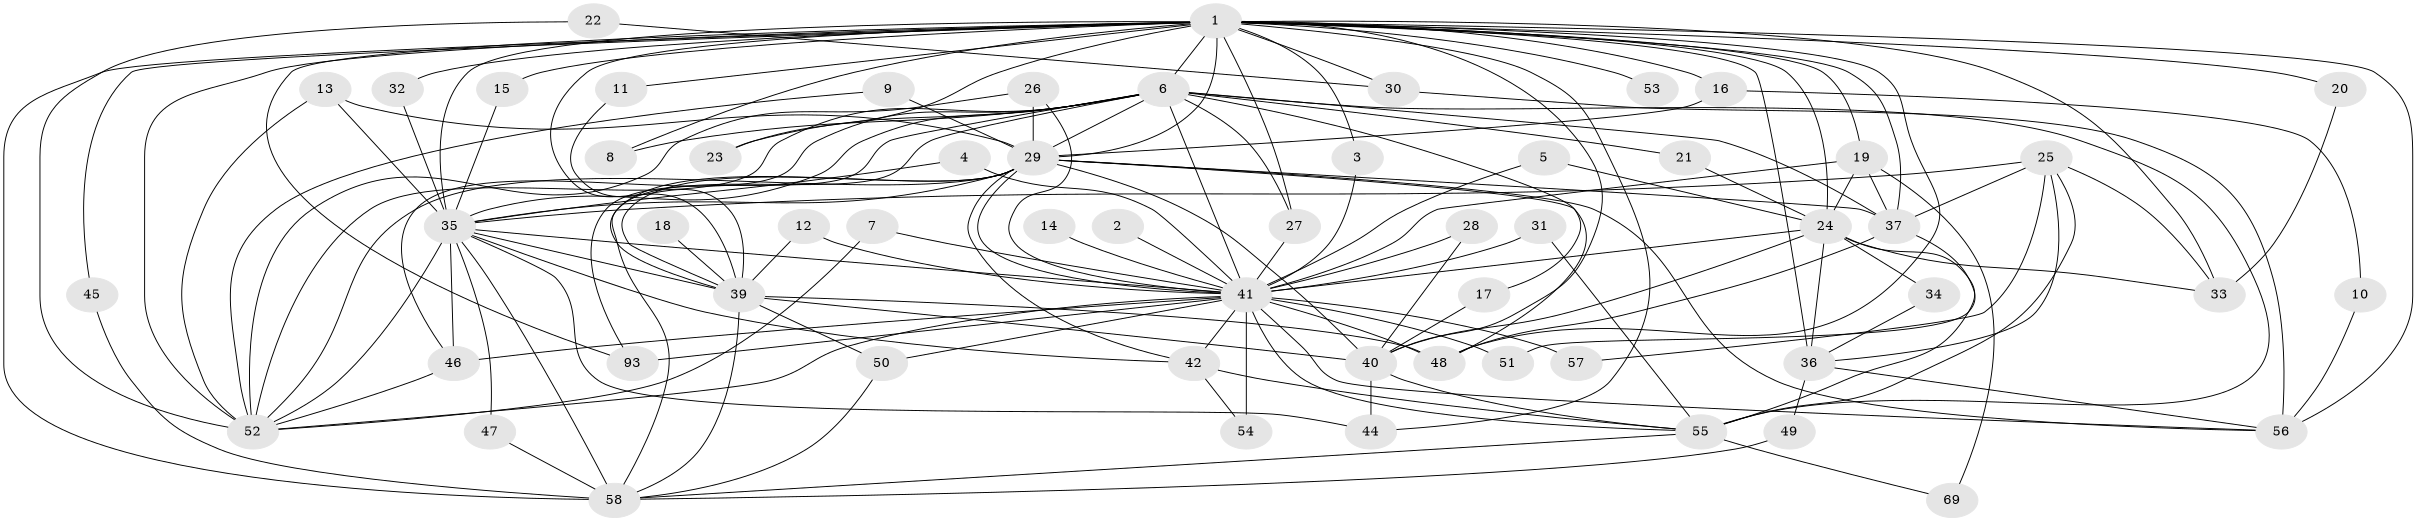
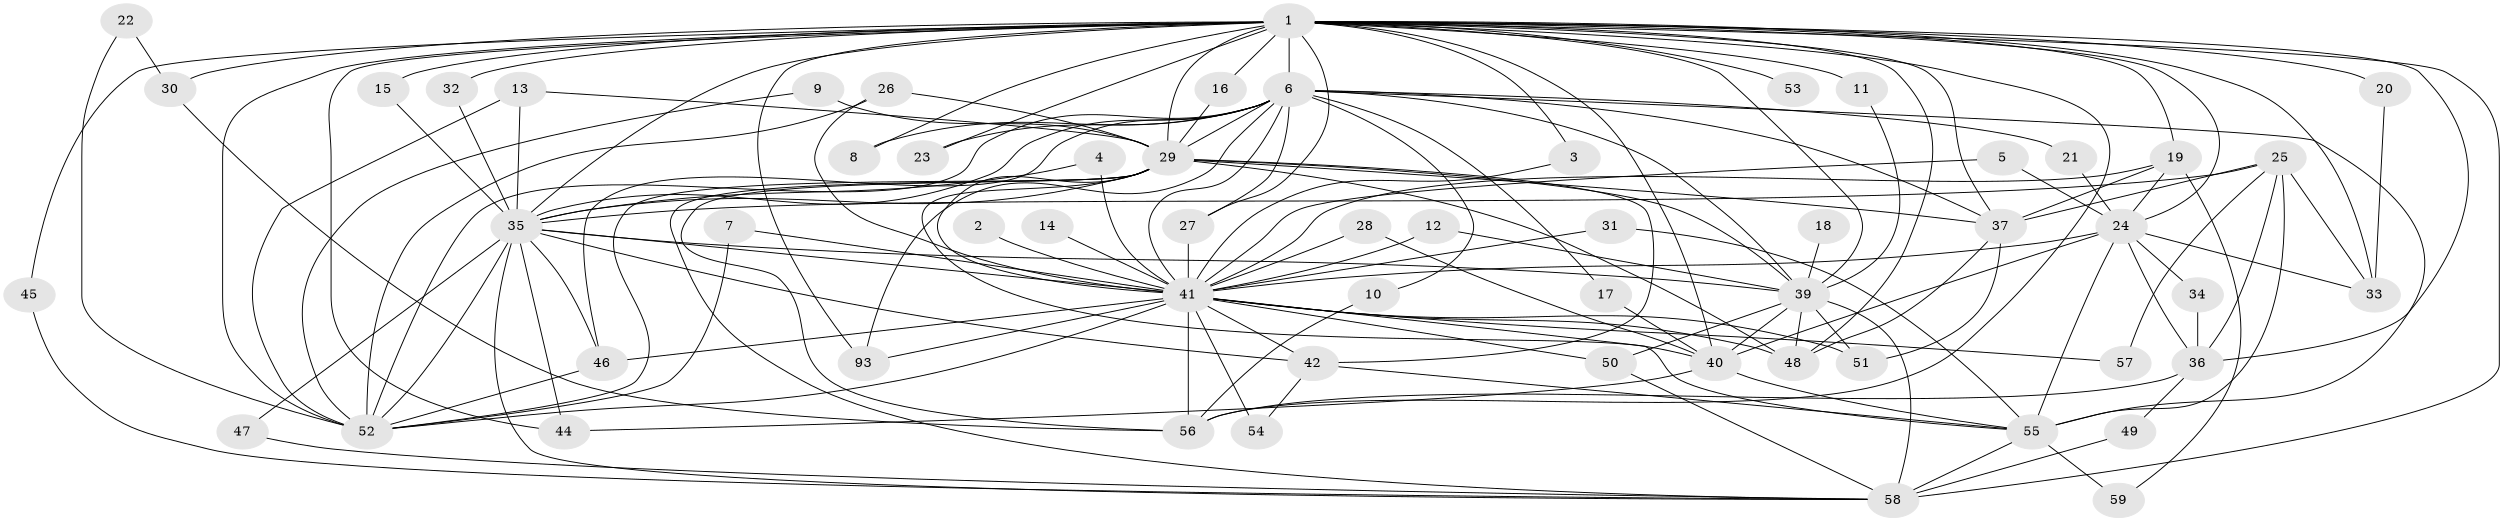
edge "16" -- "10": now "6" -- "10"
edge "39" -- "51": added
node "69": label "69" -> "59"
